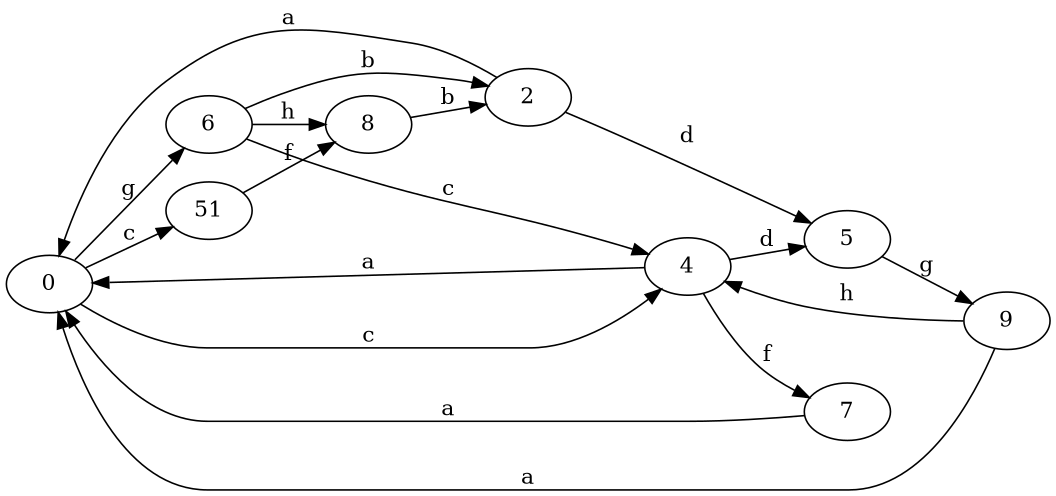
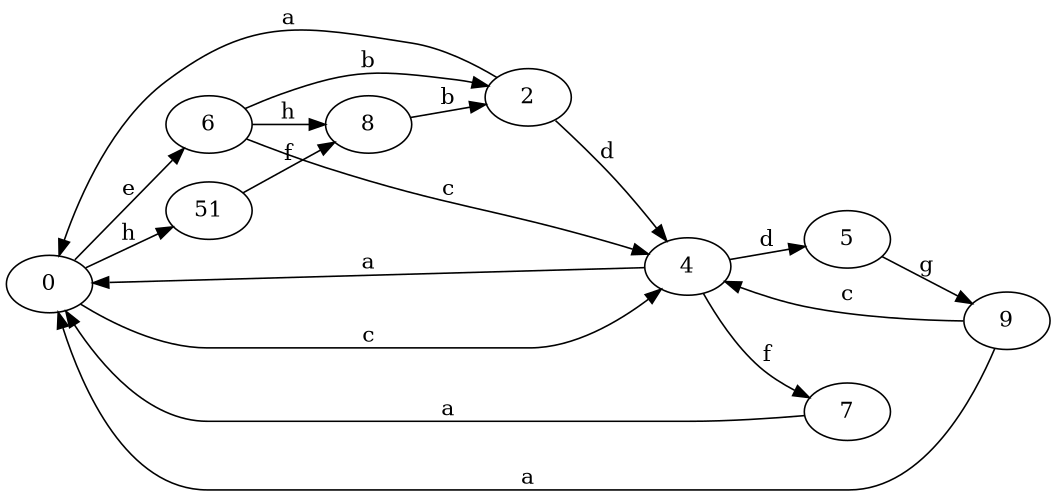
edge "2" -> "5": now "2" -> "4"
edge "0" -> "6": label "g" -> "e"
edge "0" -> "51": label "c" -> "h"
edge "9" -> "4": label "h" -> "c"
